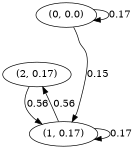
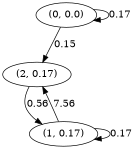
edge "(0, 0.0)" -> "(1, 0.17)": now "(0, 0.0)" -> "(2, 0.17)"
edge "(1, 0.17)" -> "(2, 0.17)": label "0.56" -> "7.56"
